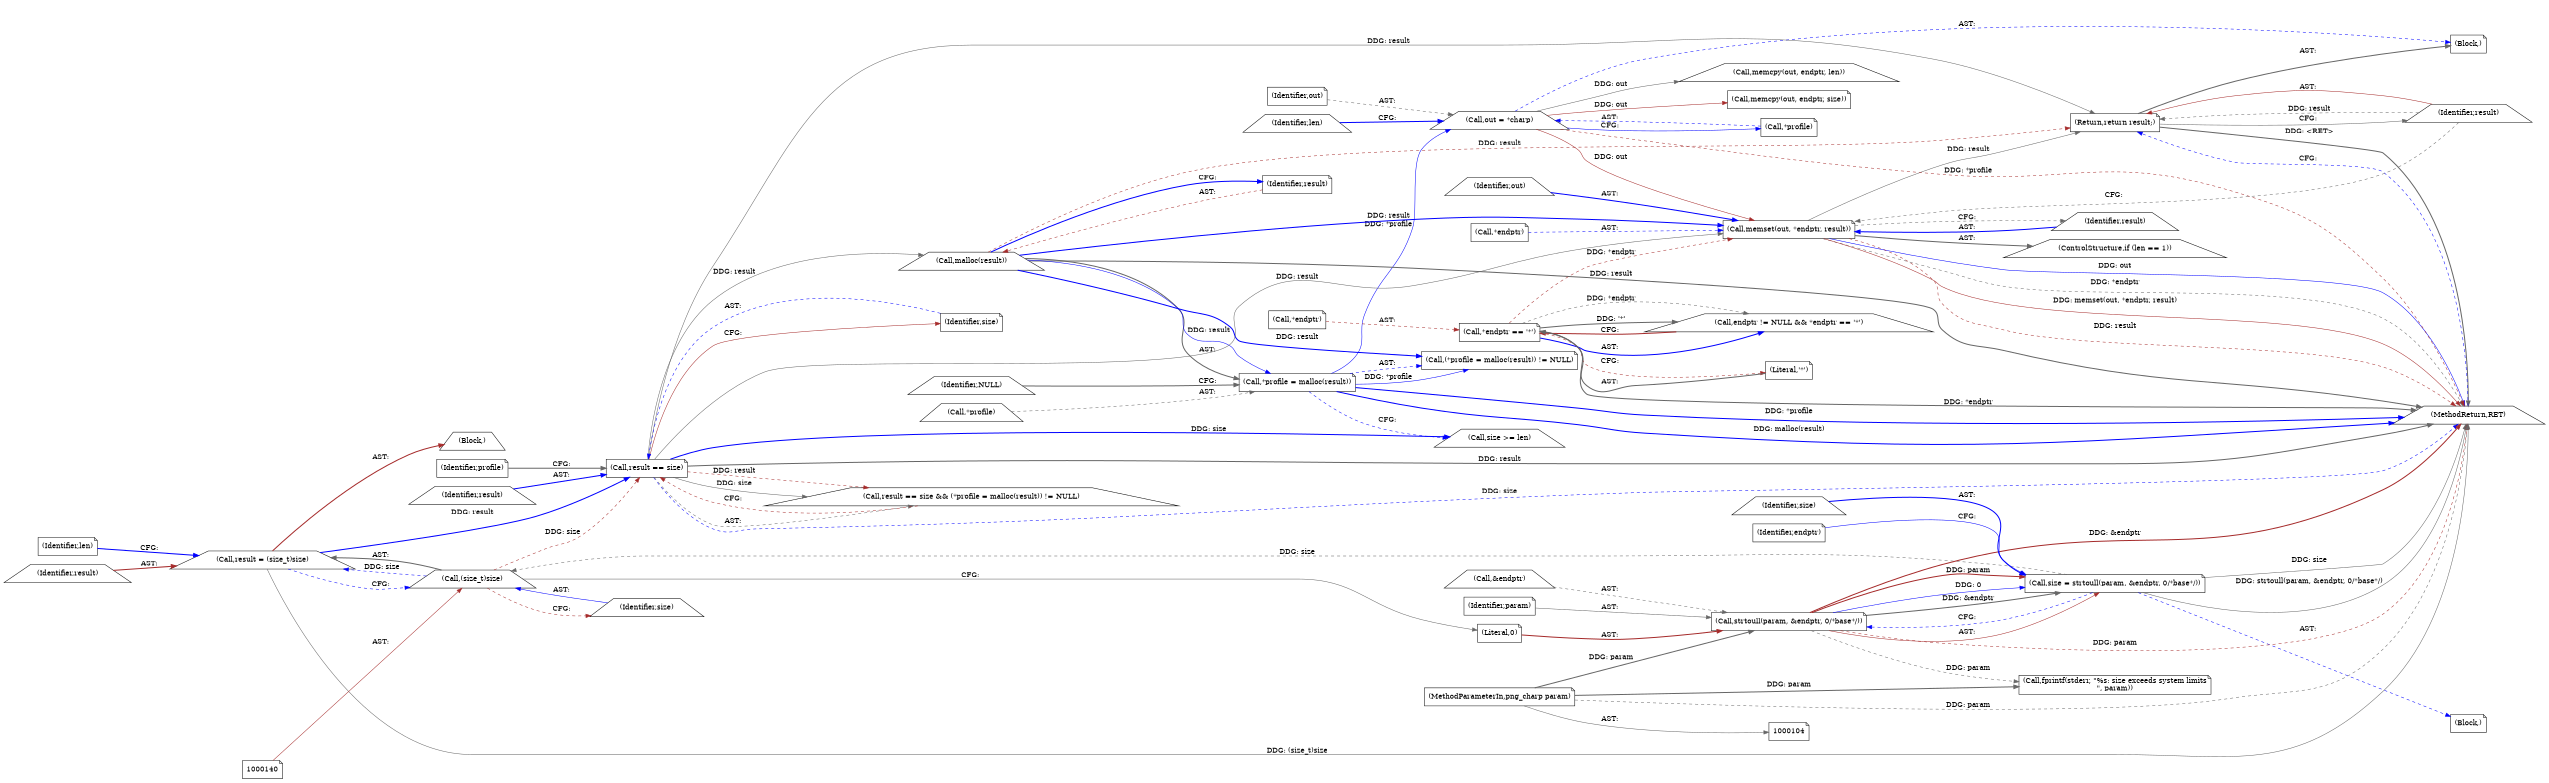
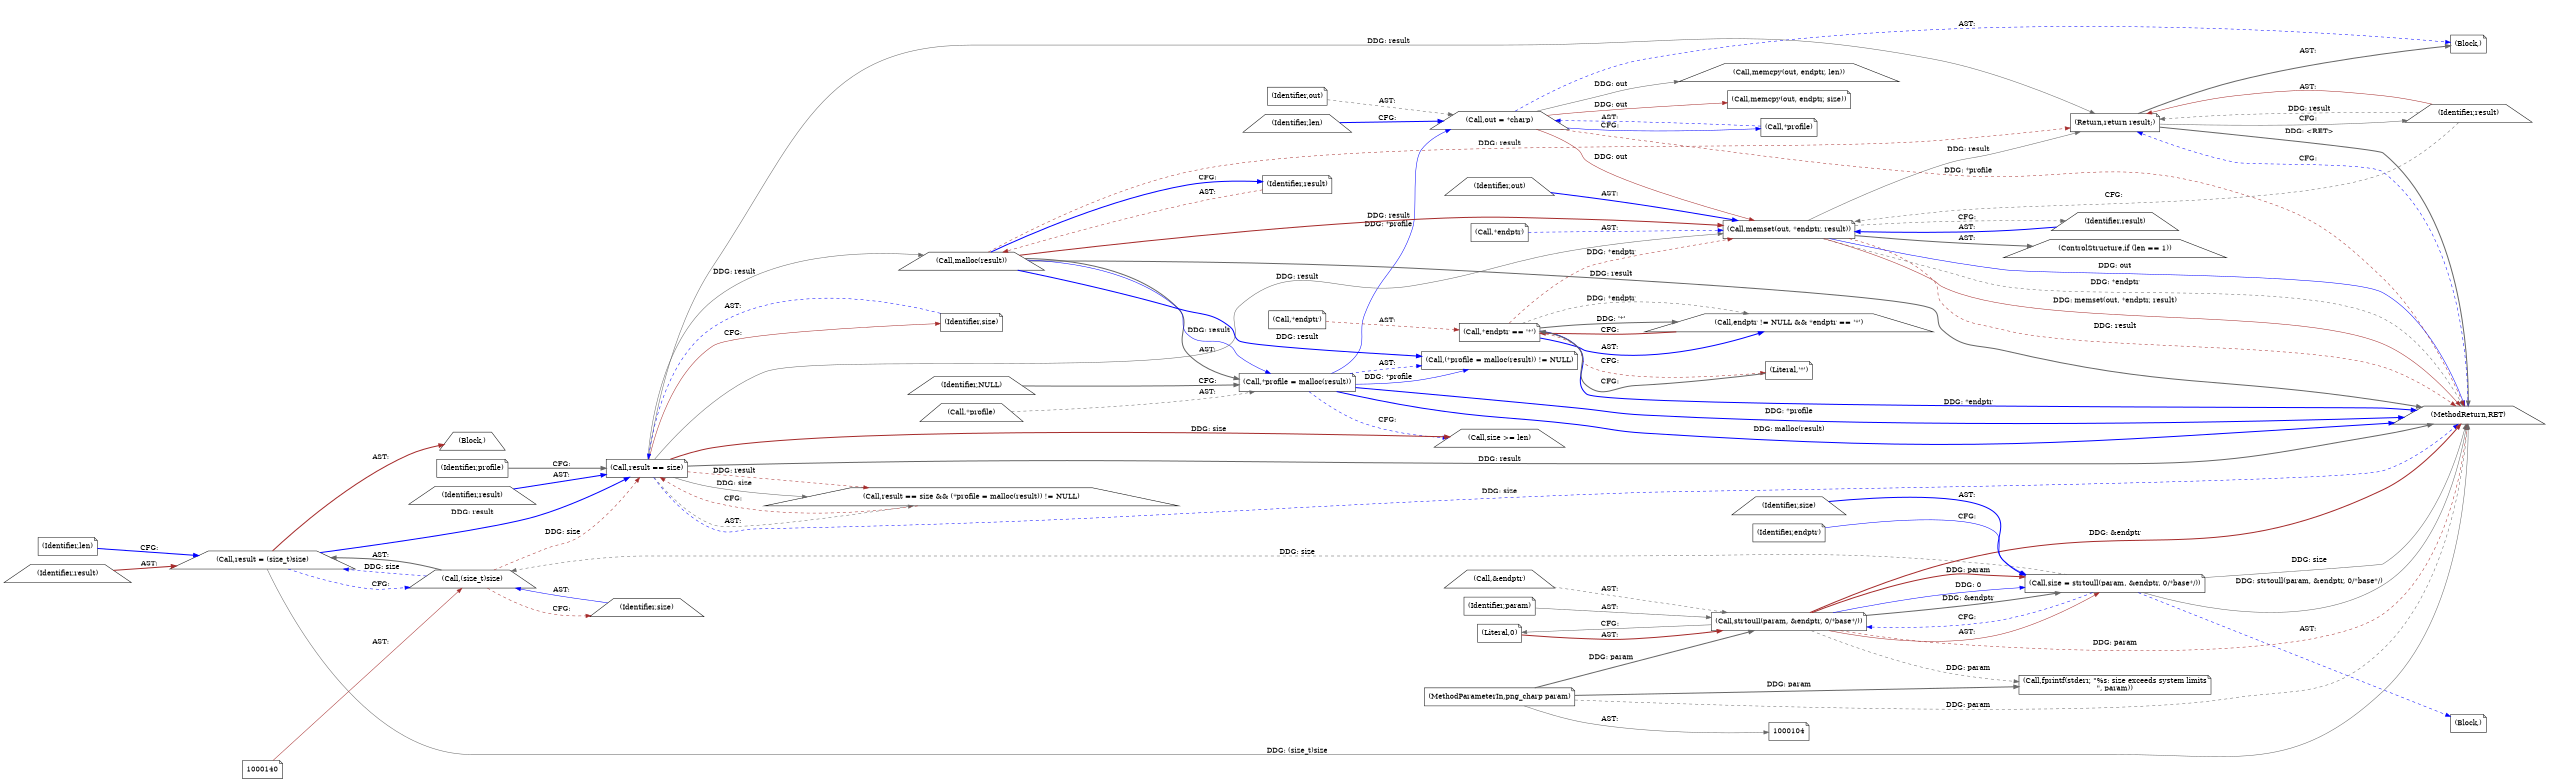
edge "(Call,malloc(result))" -> "(Call,memset(out, *endptr, result))": color blue -> brown
edge "(Literal,'*')" -> "(Call,*endptr == '*')": label "AST: " -> "CFG: "
edge "(Call,*endptr == '*')" -> "(MethodReturn,RET)": color gray40 -> blue
edge "(Call,result == size)" -> "(Call,size >= len)": color blue -> brown
edge "(Call,(size_t)size)" -> "(Literal,0)": now "(Call,strtoull(param, &endptr, 0/*base*/))" -> "(Literal,0)"
